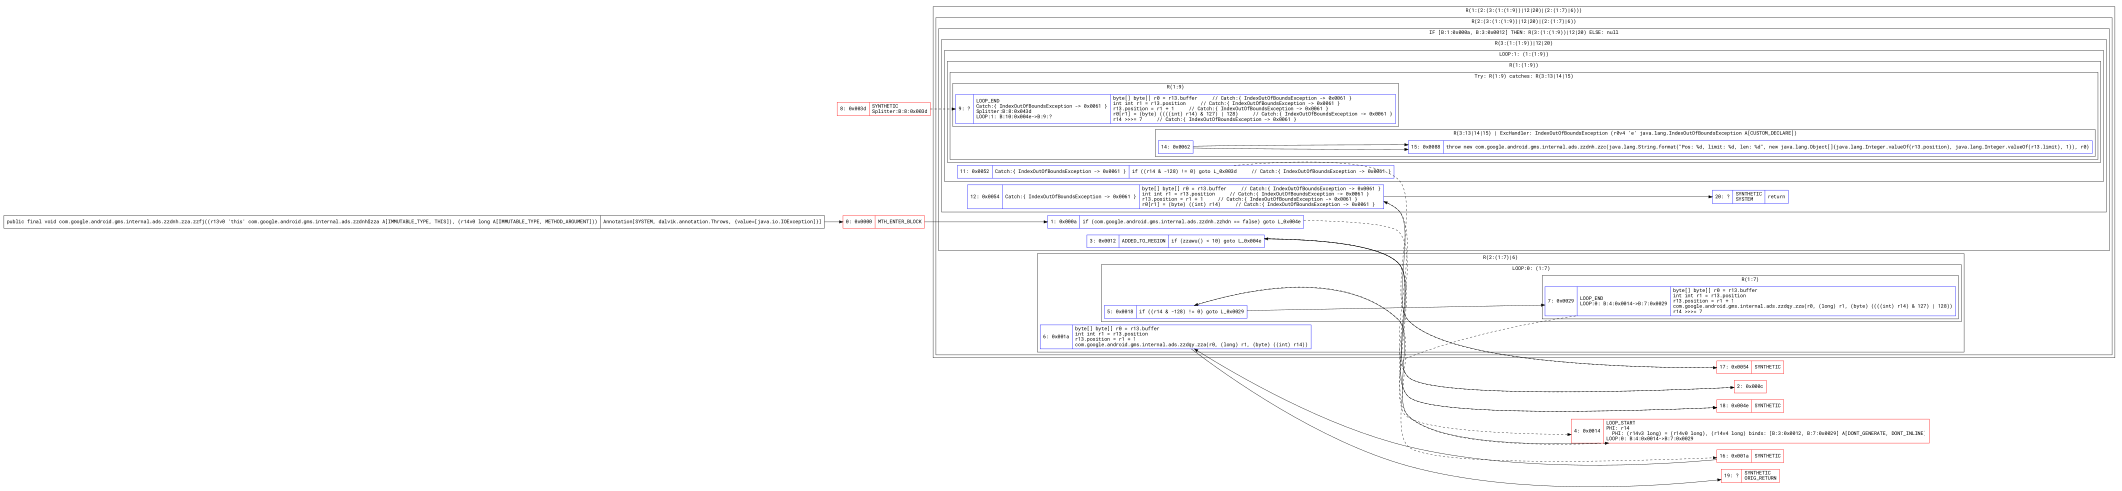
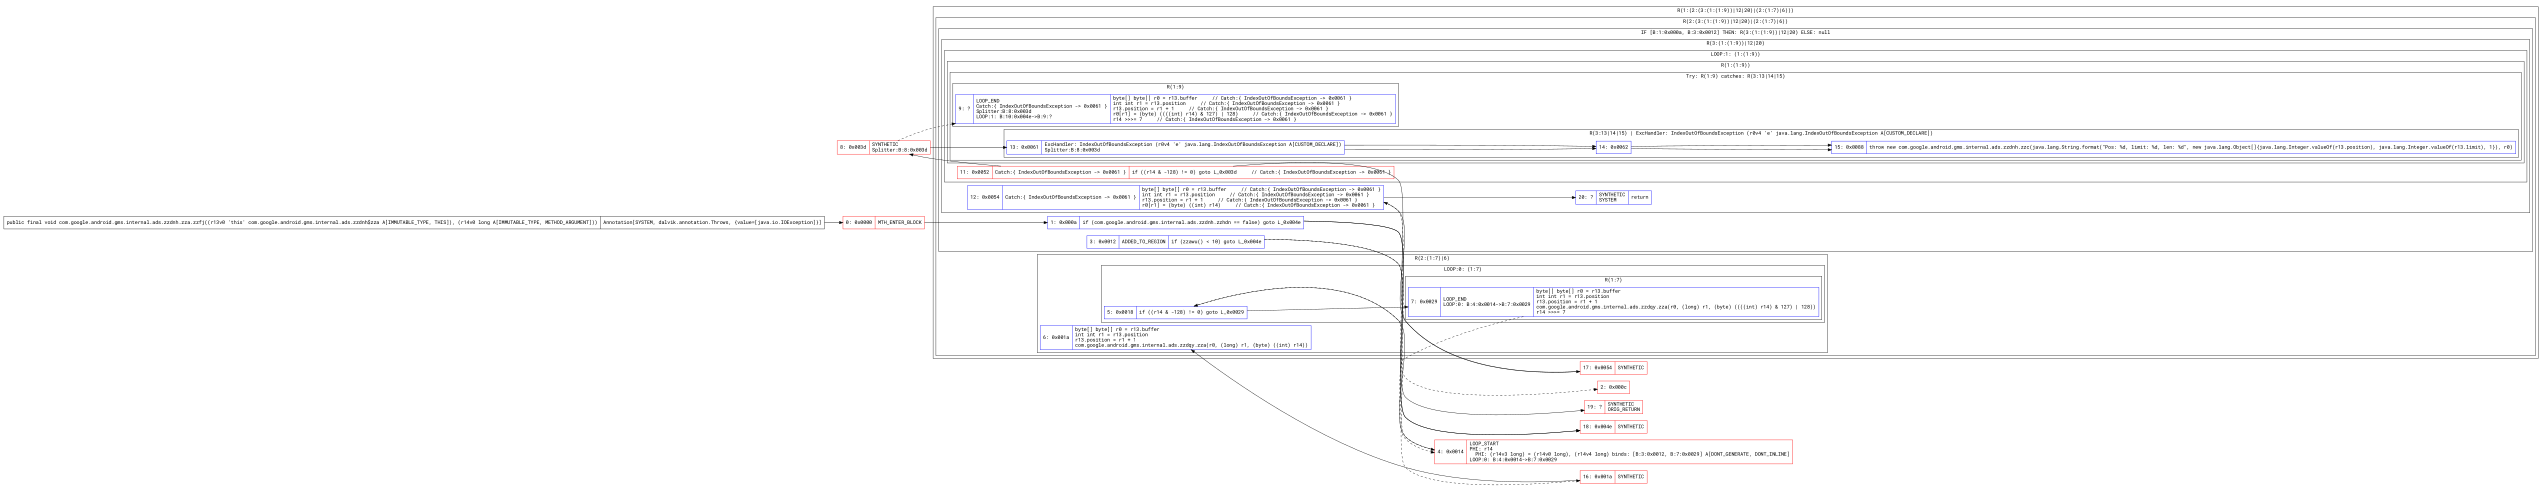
node "9: ?": text "Splitter:B:8:0x043d" -> "Splitter:B:8:0x003d"
node "13: 0x0061": added
edge "11: 0x0052" -> "8: 0x003d": added
node "11: 0x0052": color blue -> red
edge "11: 0x0052" -> "17: 0x0054": style dashed -> solid
edge "2: 0x000c" -> "3: 0x0012": removed
edge "1: 0x000a" -> "18: 0x004e": style dashed -> solid
edge "6: 0x001a" -> "19: ?": now "1: 0x000a" -> "19: ?"
